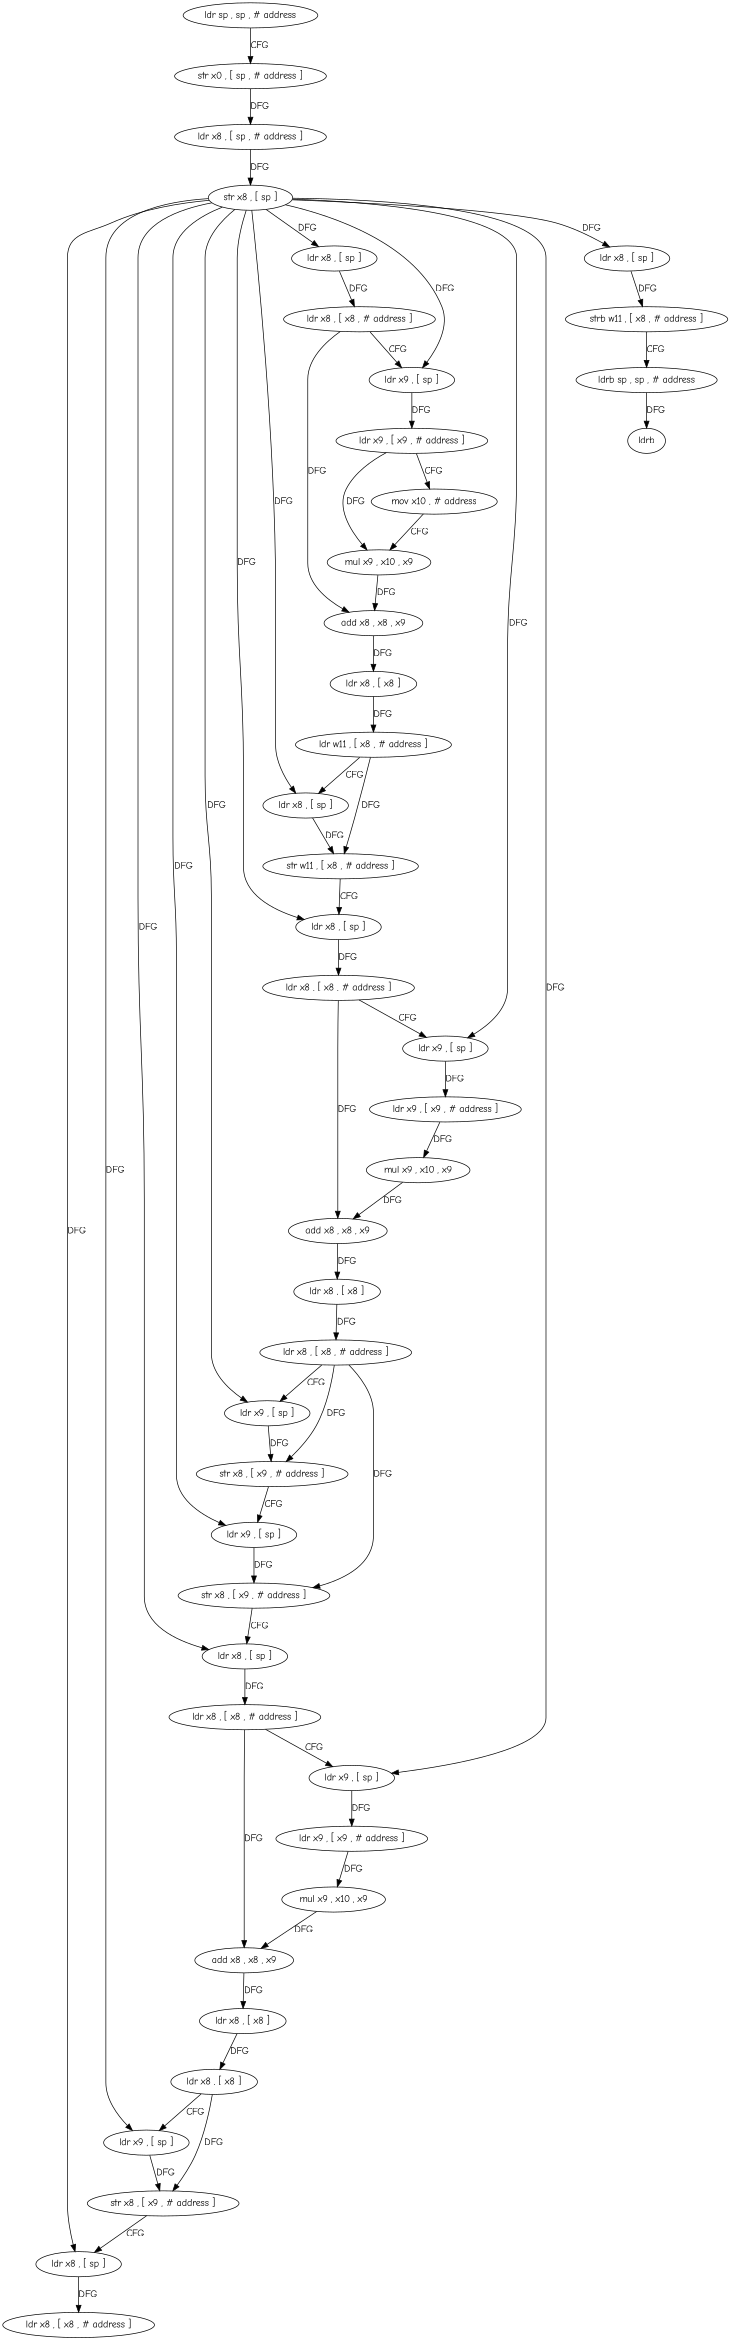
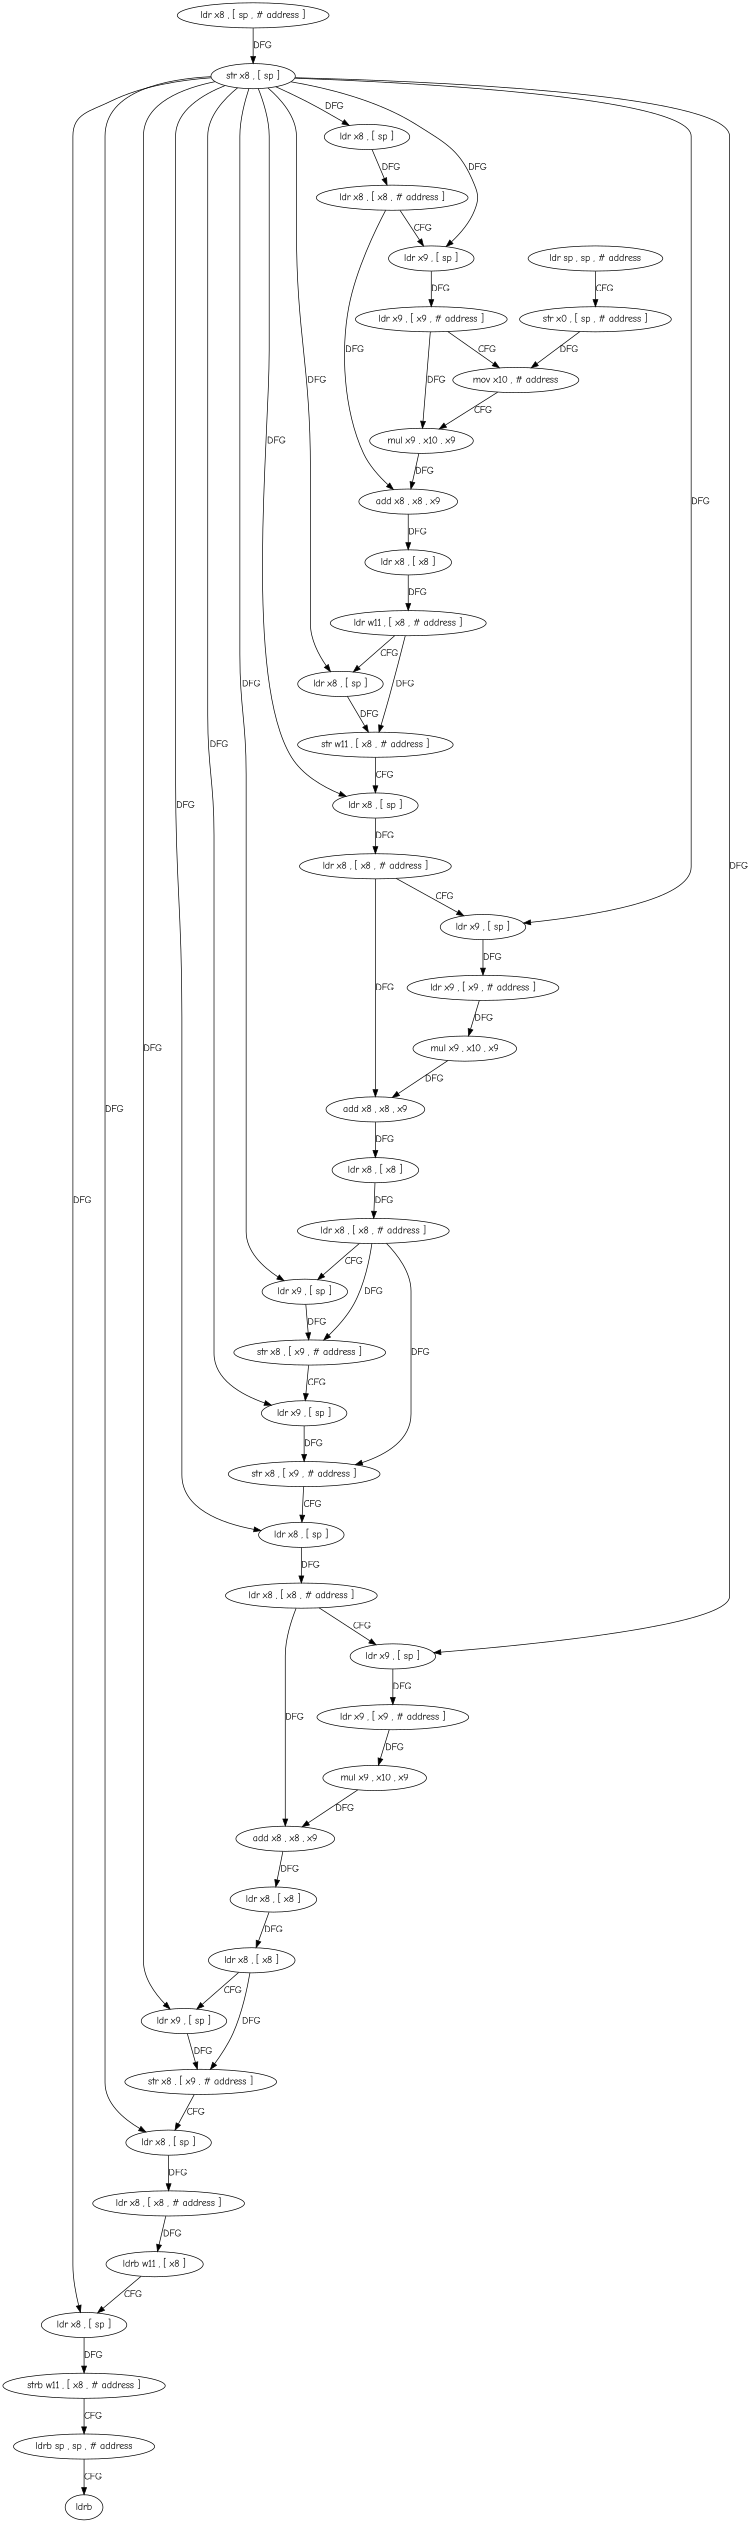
edge "str x0 , [ sp , # address ]" -> "ldr x8 , [ sp , # address ]": now "str x0 , [ sp , # address ]" -> "mov x10 , # address"
edge "ldrb sp , sp , # address" -> "ldrb": label "DFG" -> "CFG"
node "ldrb w11 , [ x8 ]": added
